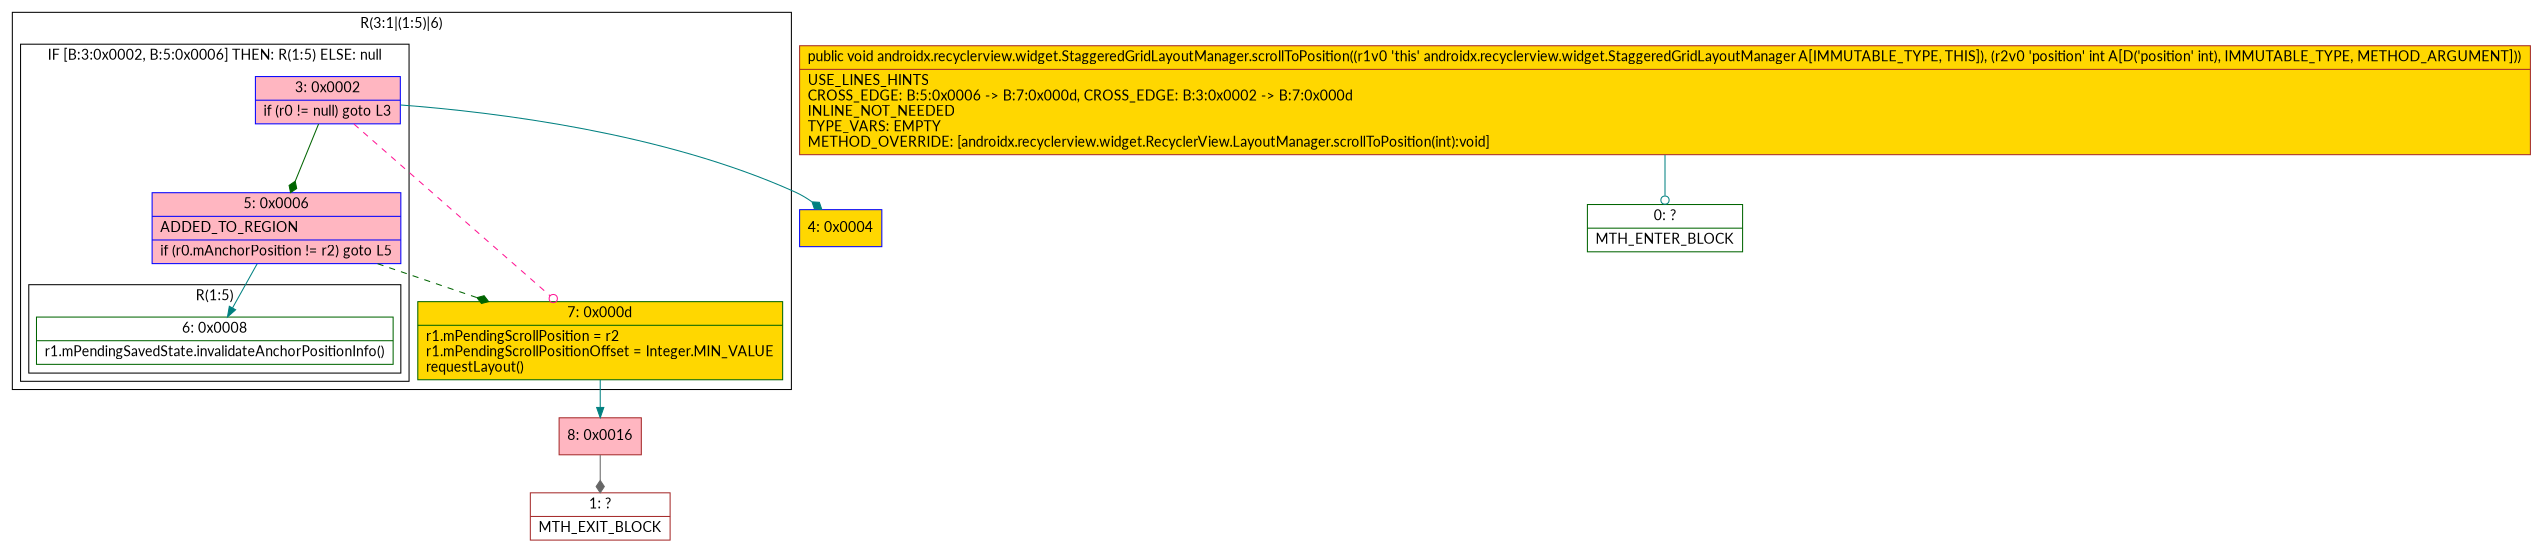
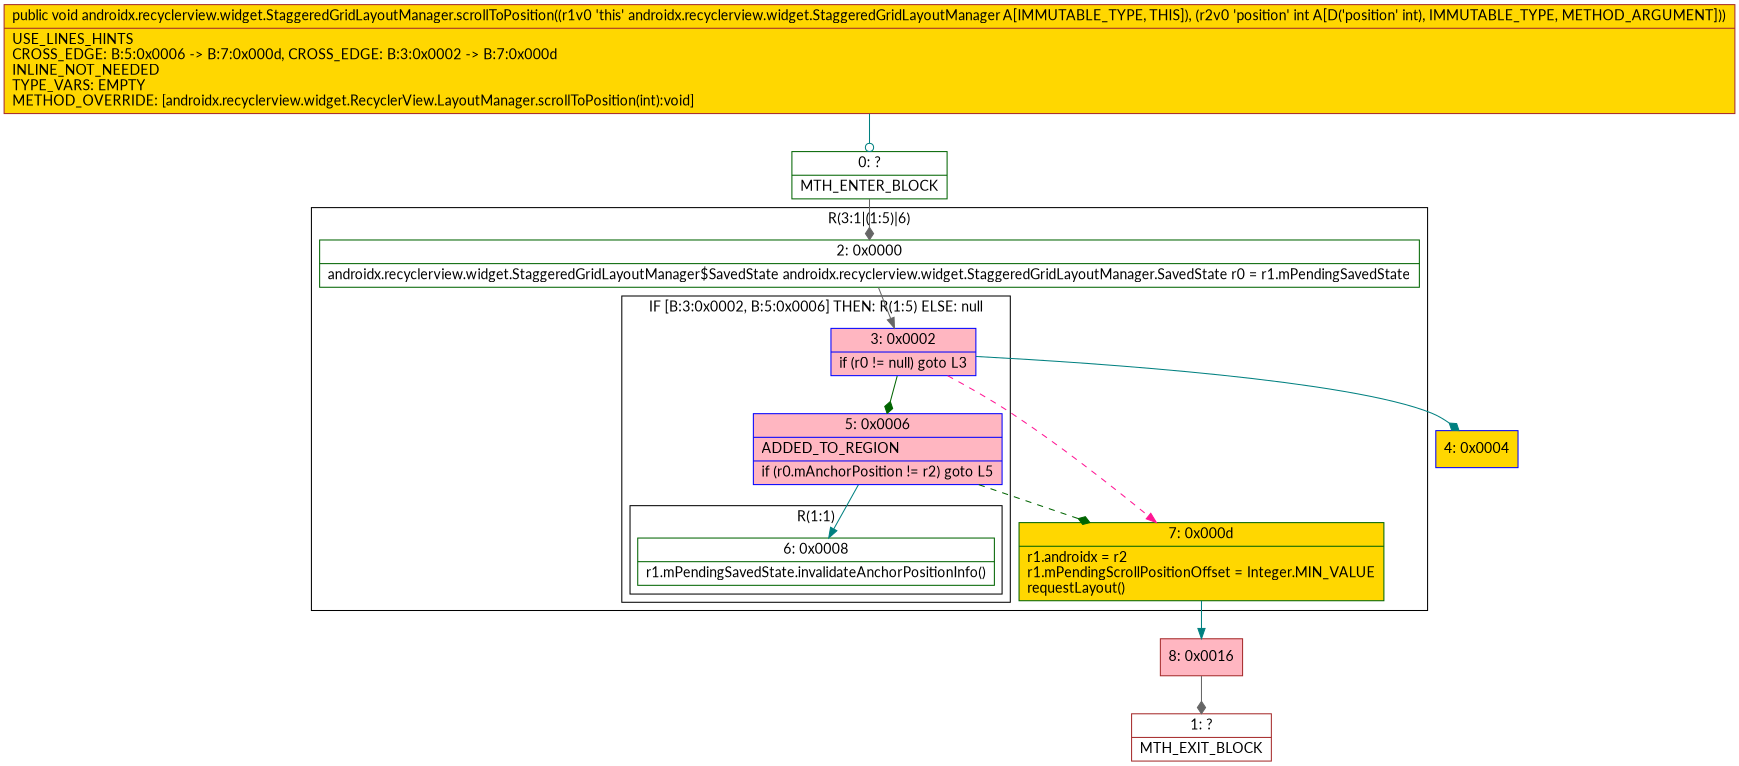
edge "3: 0x0002" -> "7: 0x000d": arrowhead odot -> normal
node "2: 0x0000": added
cluster "R(1:5)": label "R(1:5)" -> "R(1:1)"
node "7: 0x000d": text "r1.mPendingScrollPosition = r2" -> "r1.androidx = r2"
